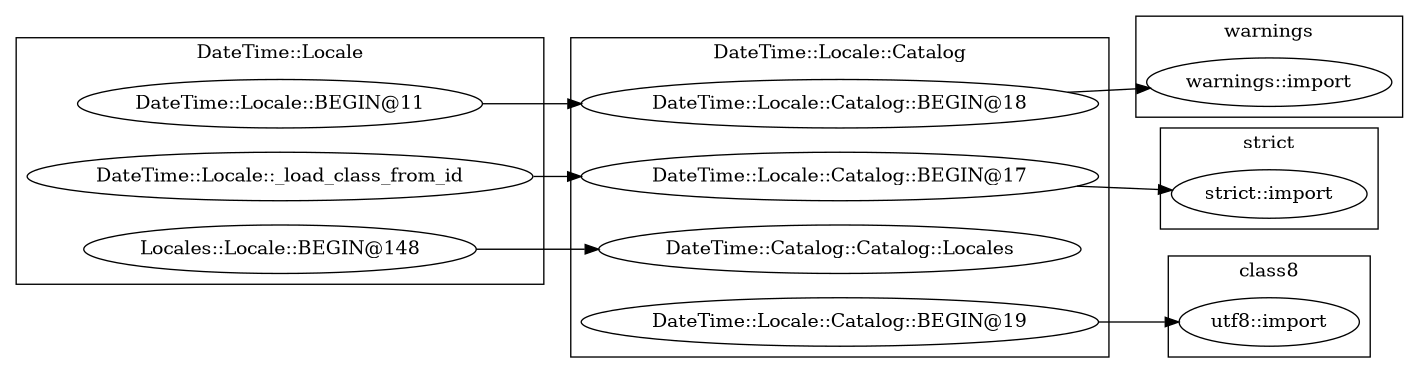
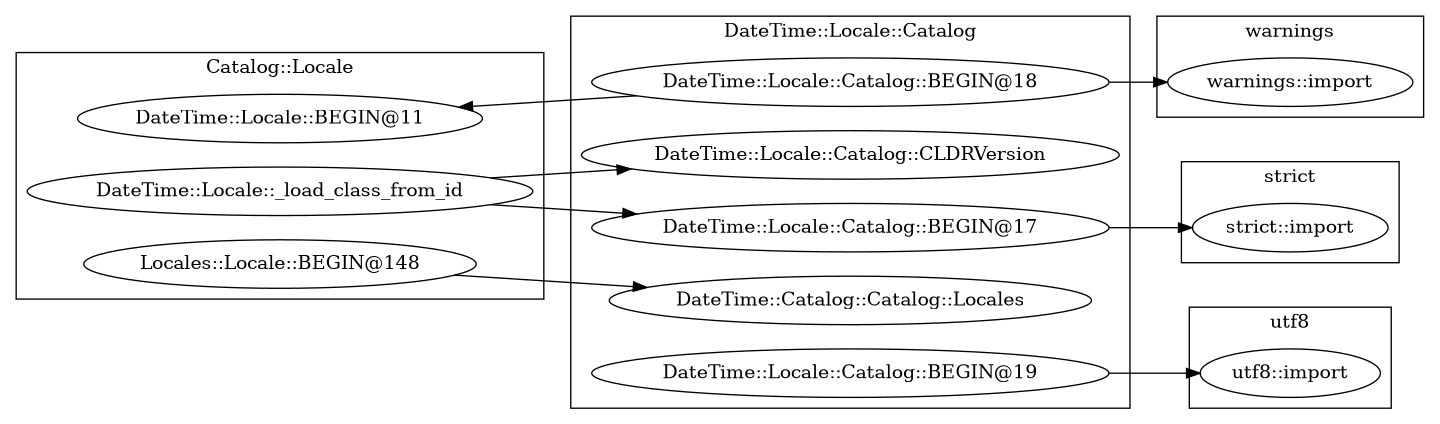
cluster "DateTime::Locale": label "DateTime::Locale" -> "Catalog::Locale"
edge "DateTime::Locale::BEGIN@11" -> "DateTime::Locale::Catalog::BEGIN@18": reversed
node "DateTime::Locale::Catalog::CLDRVersion": added
cluster "class8": label "class8" -> "utf8"
